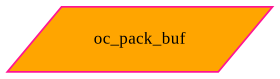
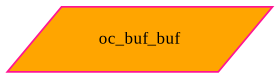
node "oc_pack_buf": label "oc_pack_buf" -> "oc_buf_buf"
